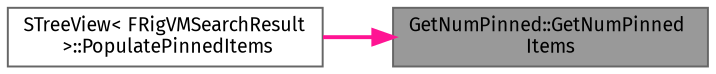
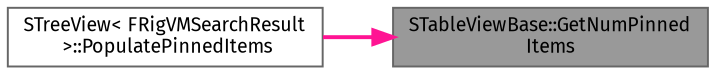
node "GetNumPinned::GetNumPinned Items": label "GetNumPinned::GetNumPinned Items" -> "STableViewBase::GetNumPinned Items"
